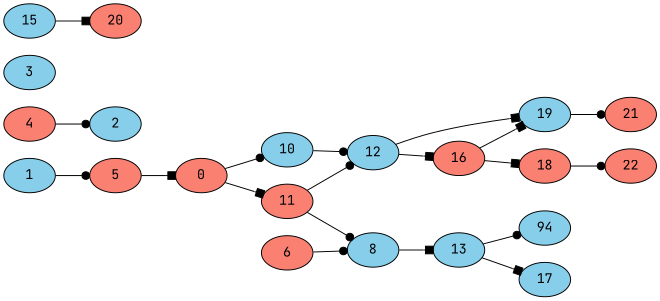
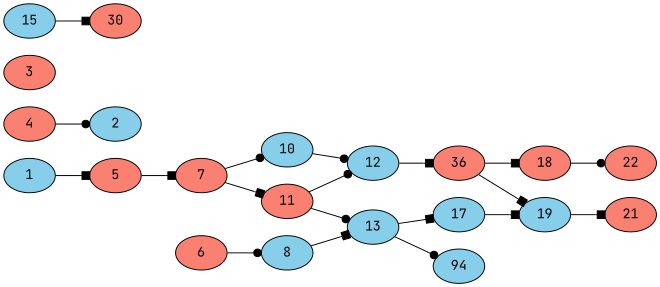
node "20": label "20" -> "30"
node "3": fillcolor skyblue -> salmon
edge "19" -> "21": arrowhead dot -> box
edge "12" -> "19": now "17" -> "19"
node "16": label "16" -> "36"
edge "1" -> "5": arrowhead dot -> box
node "0": label "0" -> "7"
edge "11" -> "8": now "11" -> "13"
